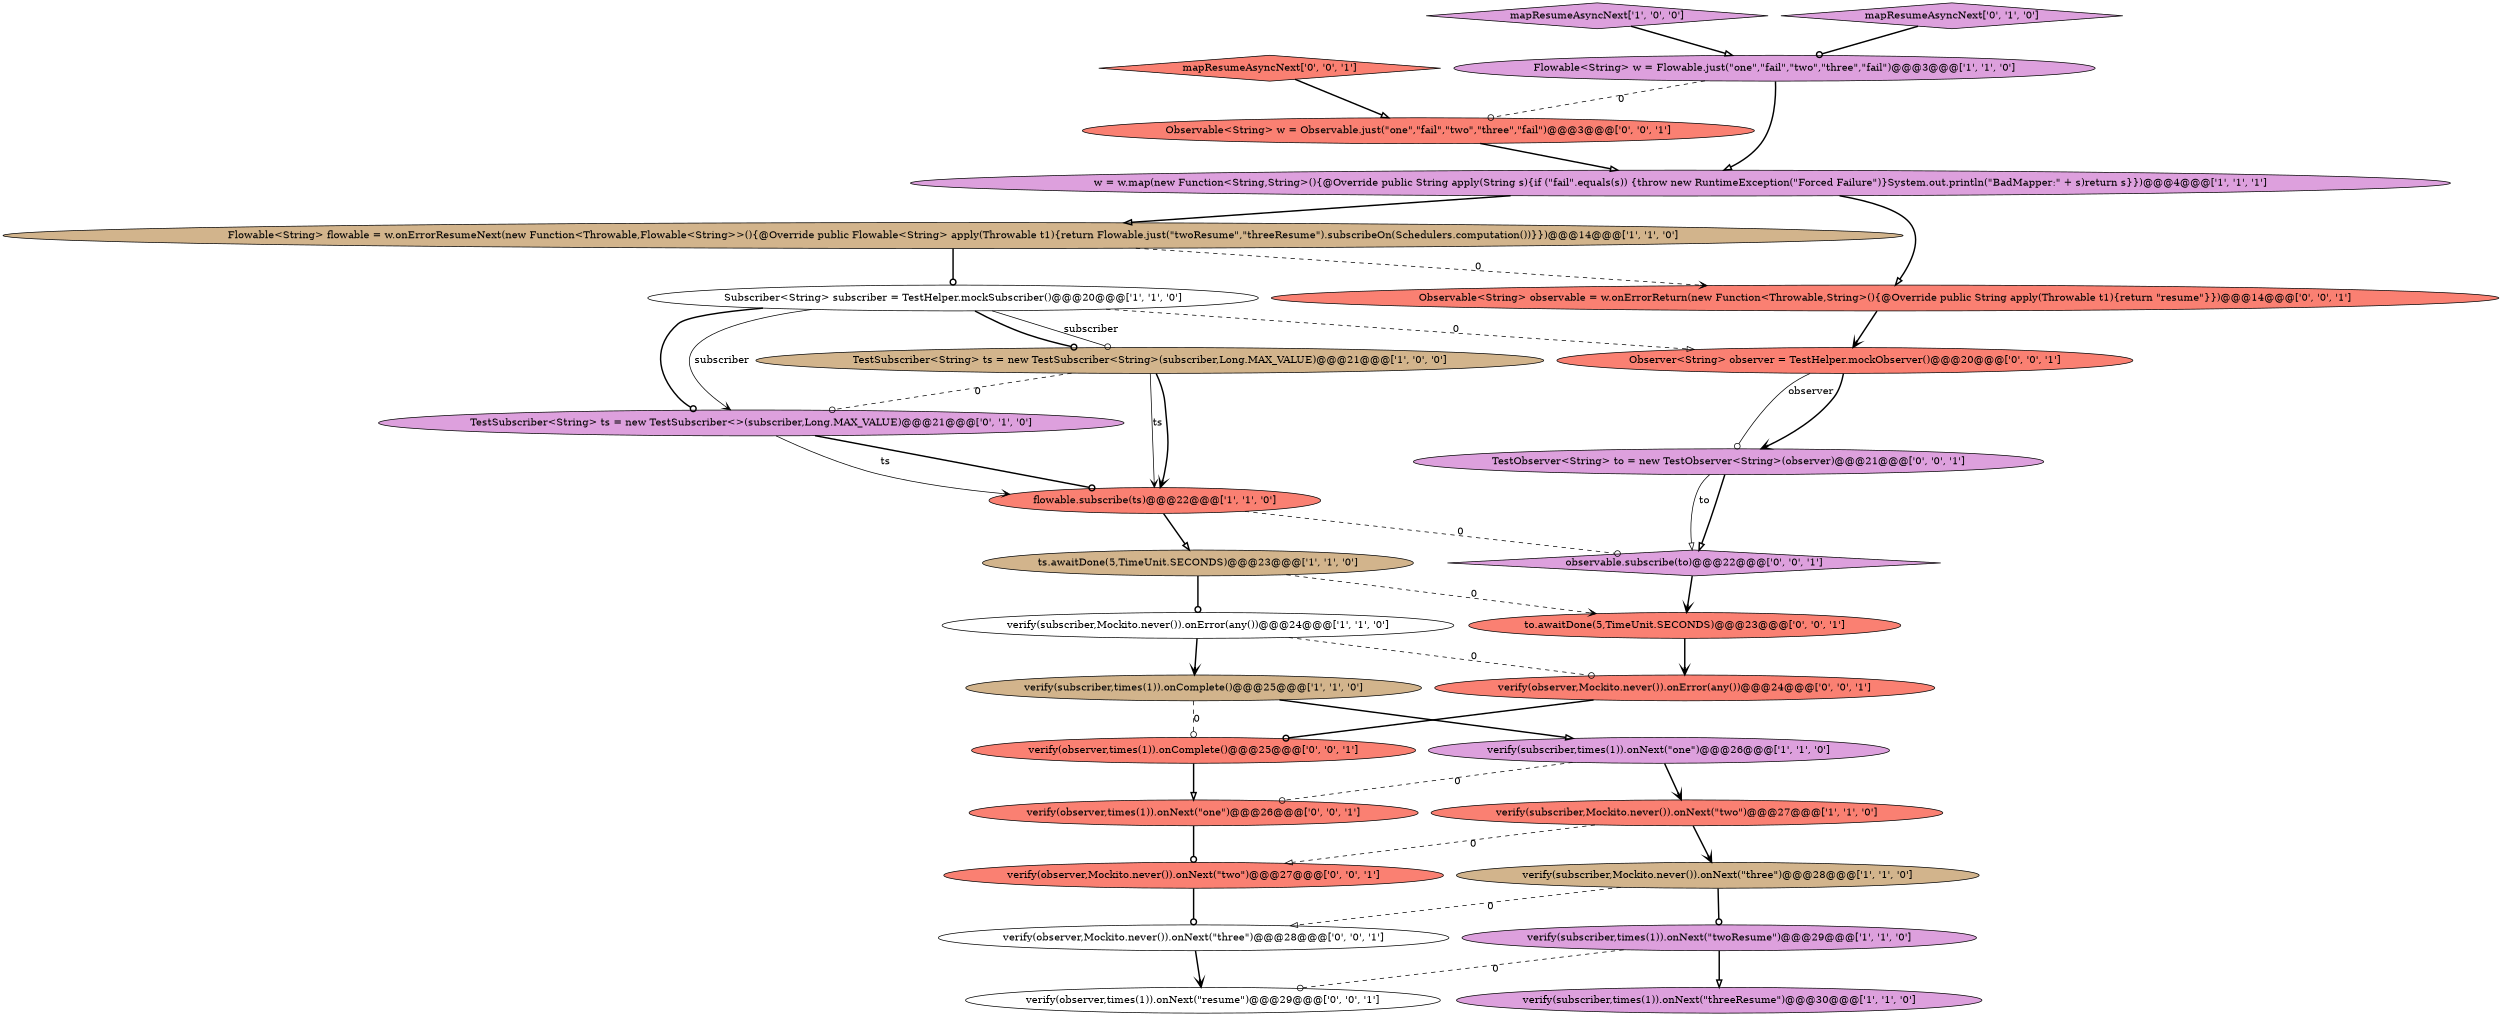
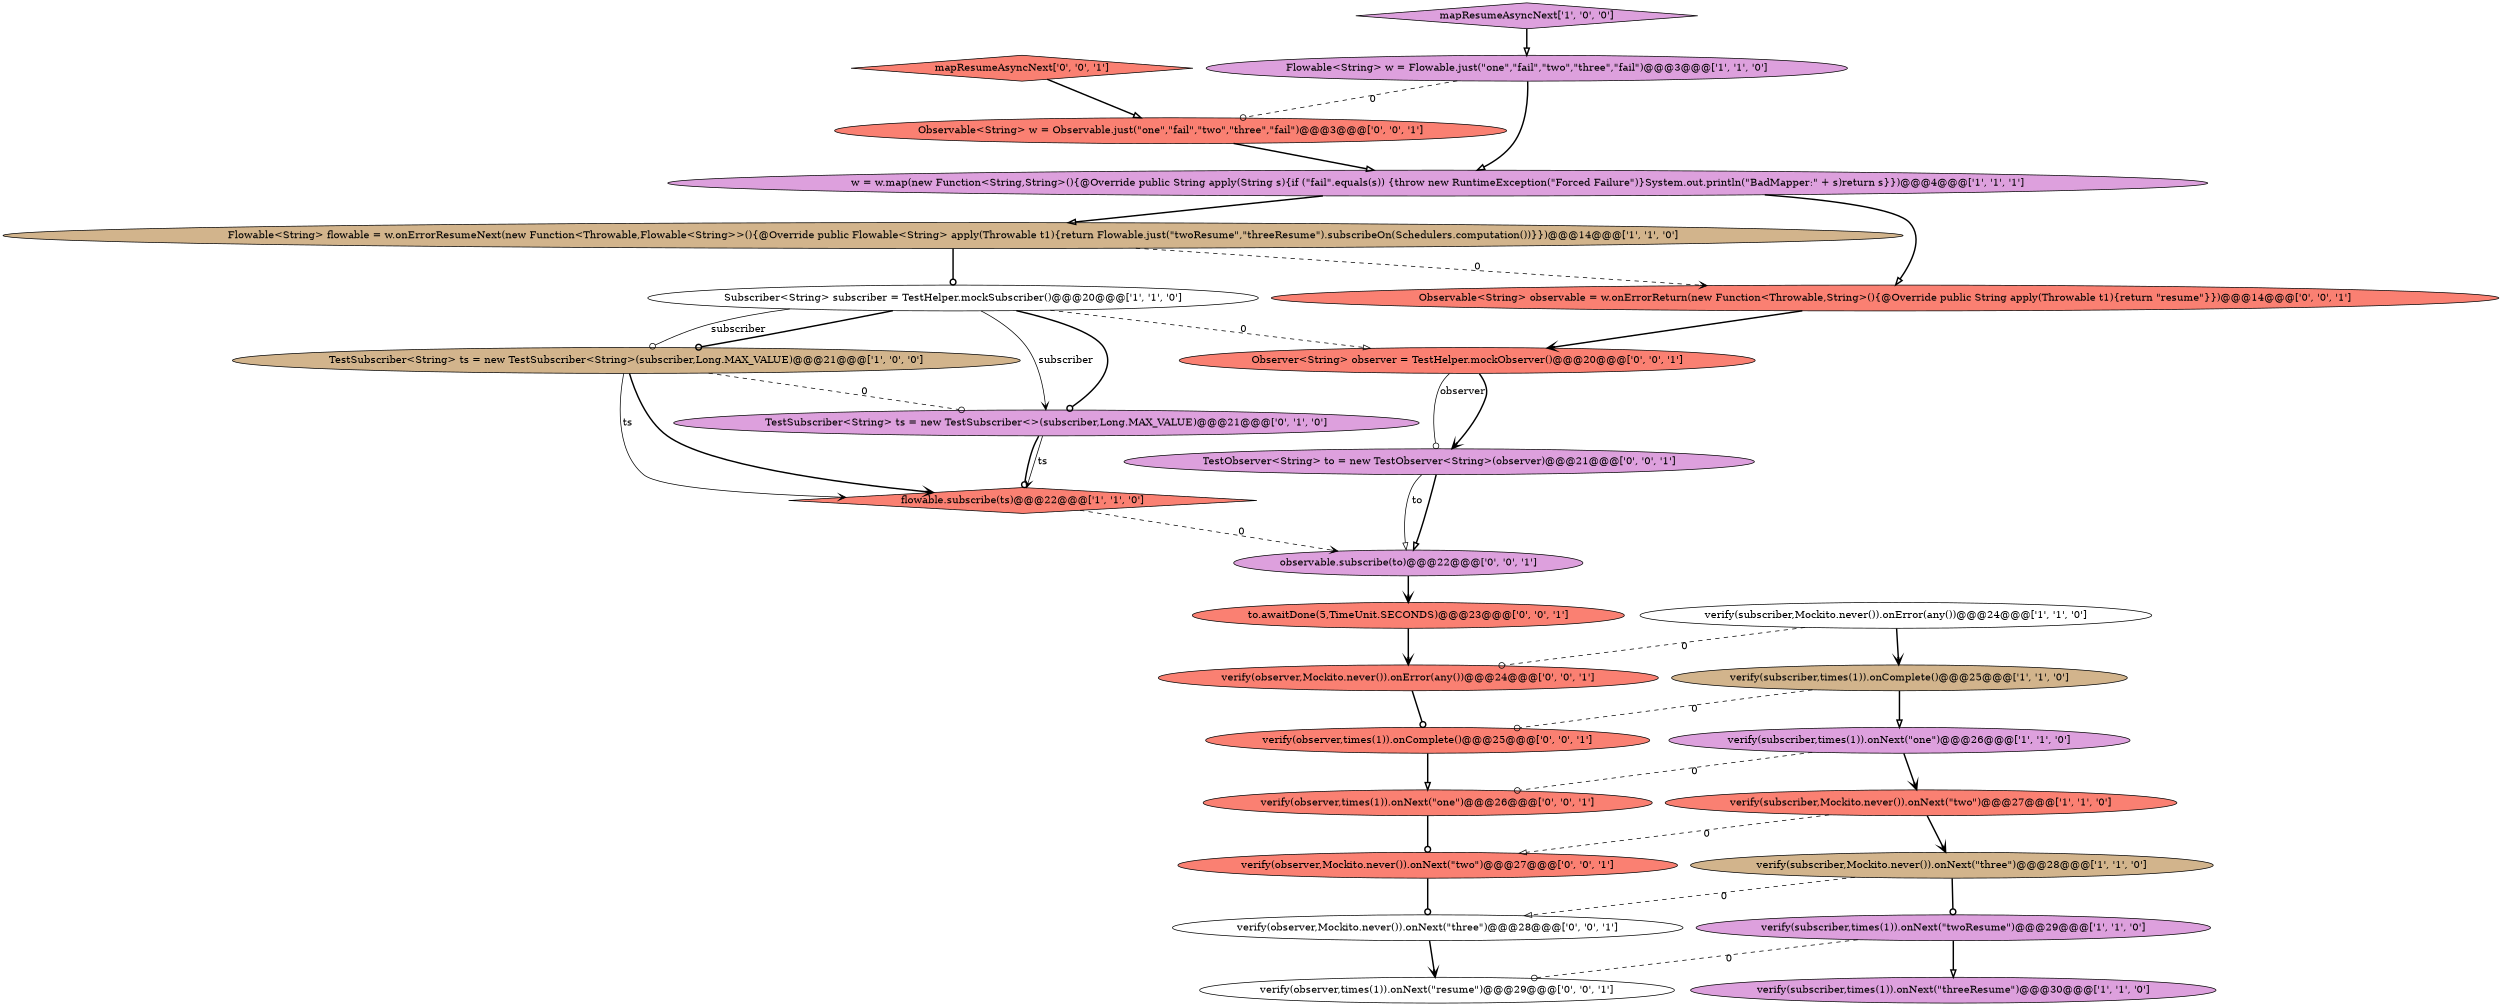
node "mapResumeAsyncNext['0', '1', '0']": removed
node "flowable.subscribe(ts)@@@22@@@['1', '1', '0']": shape ellipse -> diamond
edge "flowable.subscribe(ts)@@@22@@@['1', '1', '0']" -> "observable.subscribe(to)@@@22@@@['0', '0', '1']": arrowhead odot -> vee
node "ts.awaitDone(5,TimeUnit.SECONDS)@@@23@@@['1', '1', '0']": removed
node "observable.subscribe(to)@@@22@@@['0', '0', '1']": shape diamond -> ellipse
